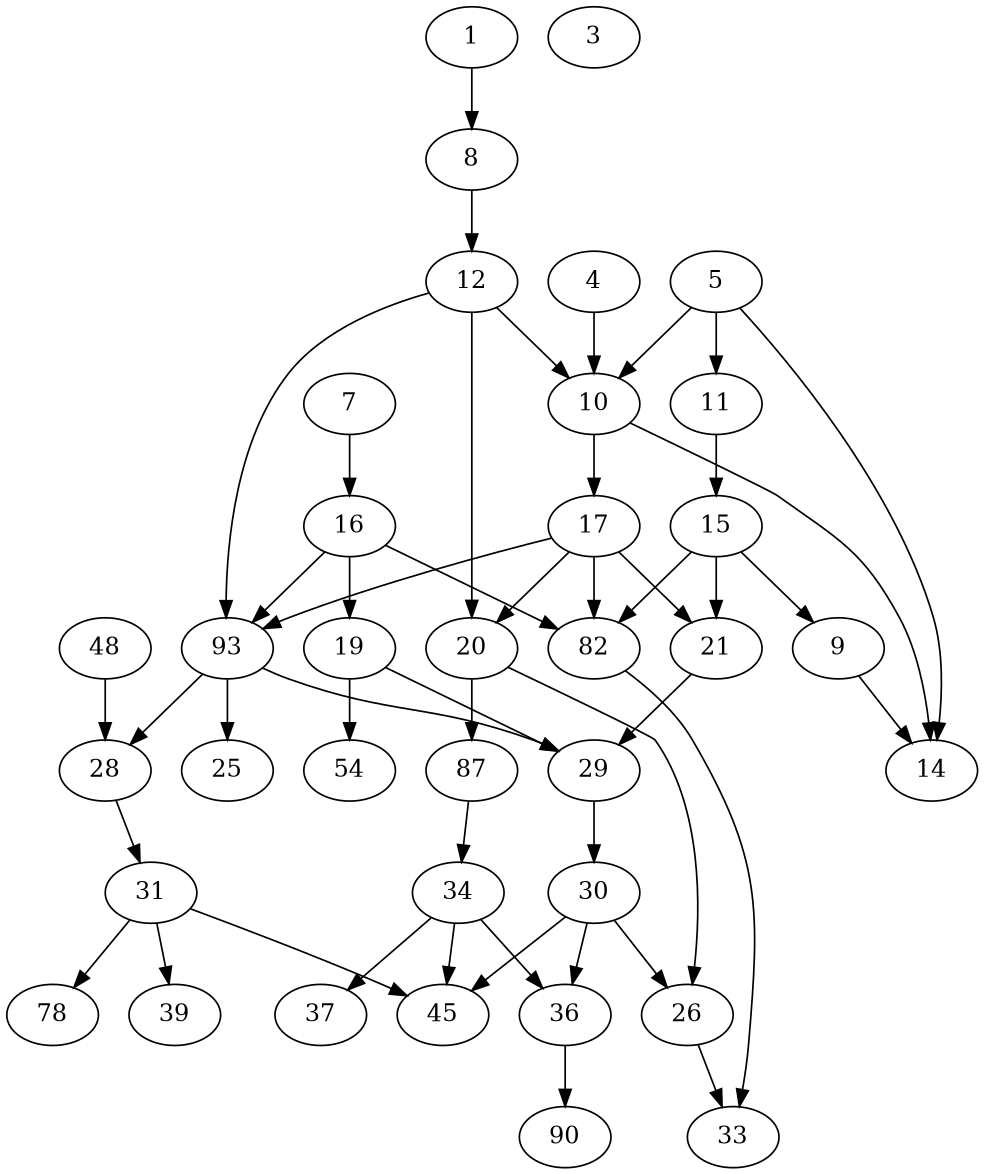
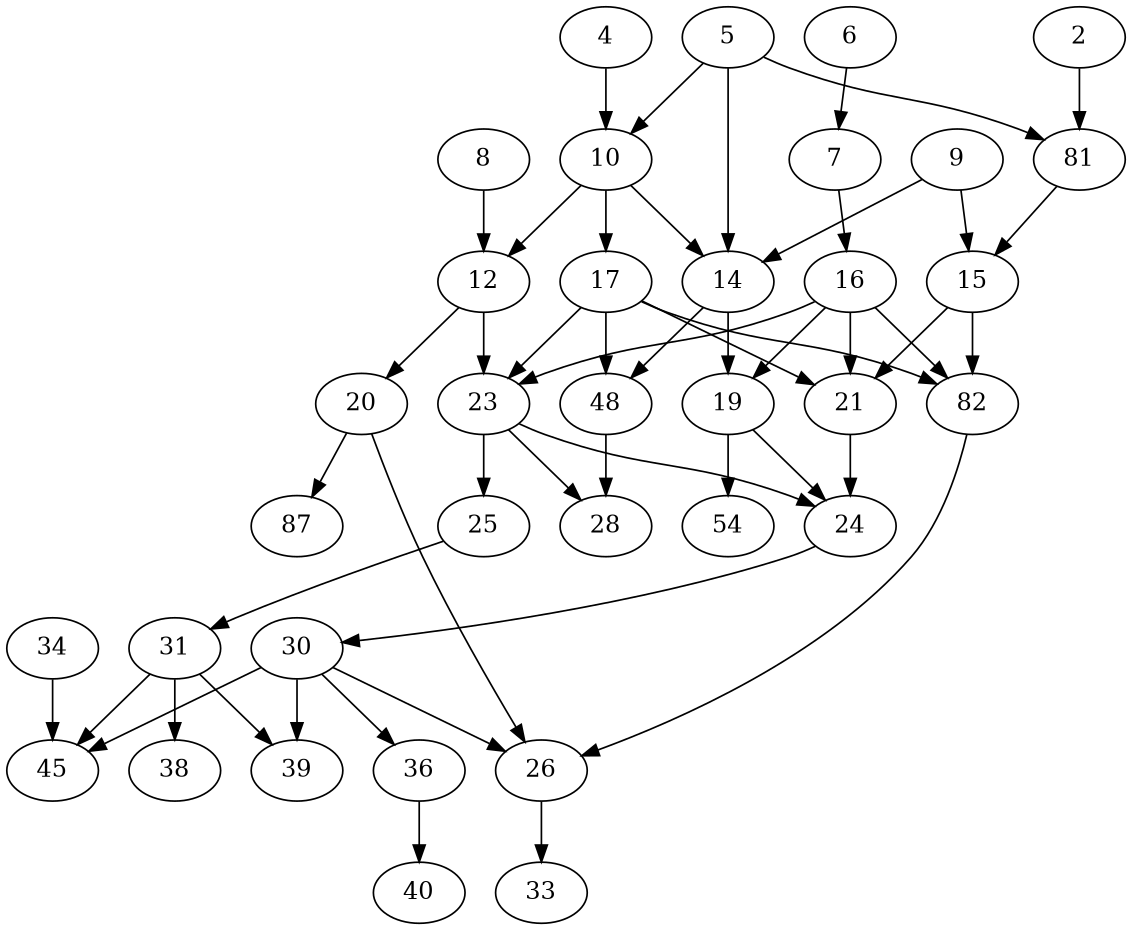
node "1": removed
node "3": removed
node "6": added
node "2": added
edge "14" -> "19": added
edge "16" -> "21": added
edge "12" -> "10": reversed
edge "14" -> "48": added
node "11": label "11" -> "81"
edge "17" -> "20": now "17" -> "48"
edge "15" -> "9": reversed
node "93": label "93" -> "23"
edge "30" -> "39": added
node "29": label "29" -> "24"
edge "28" -> "31": now "25" -> "31"
edge "87" -> "34": removed
edge "82" -> "33": now "82" -> "26"
edge "34" -> "36": removed
node "78": label "78" -> "38"
node "37": removed
node "90": label "90" -> "40"
